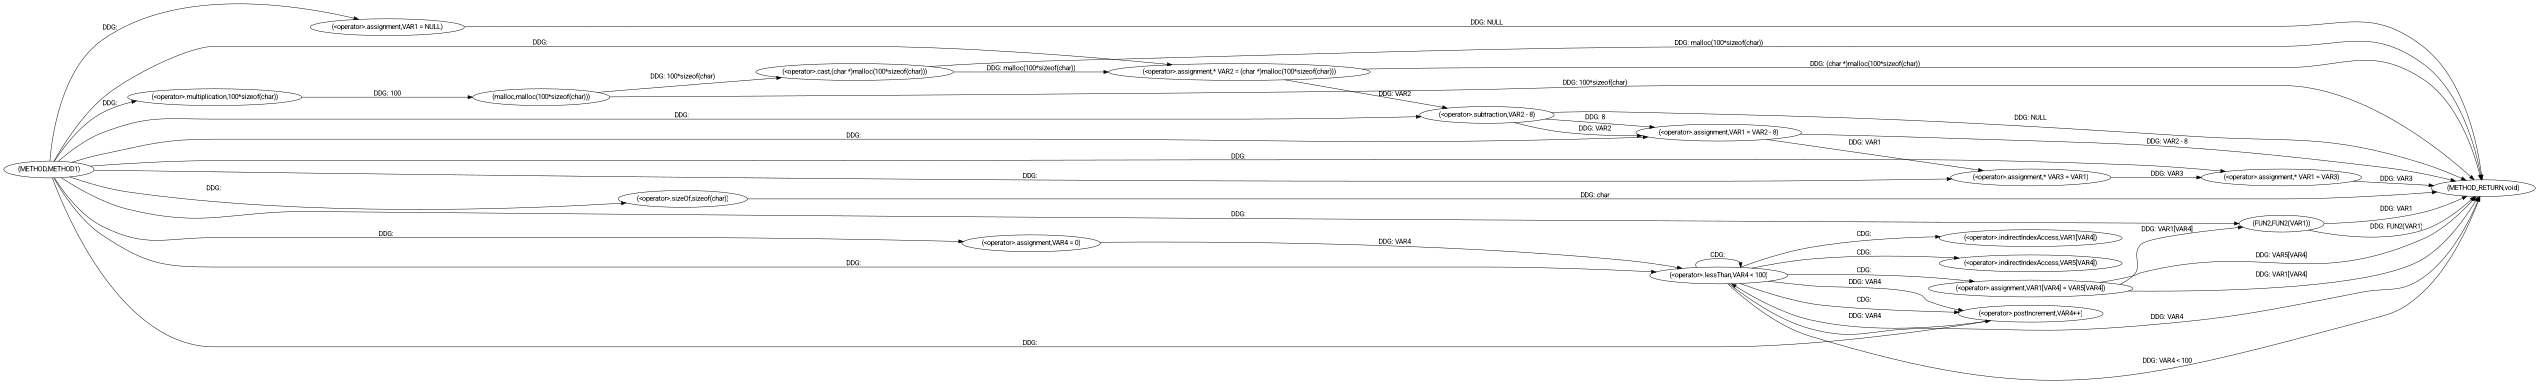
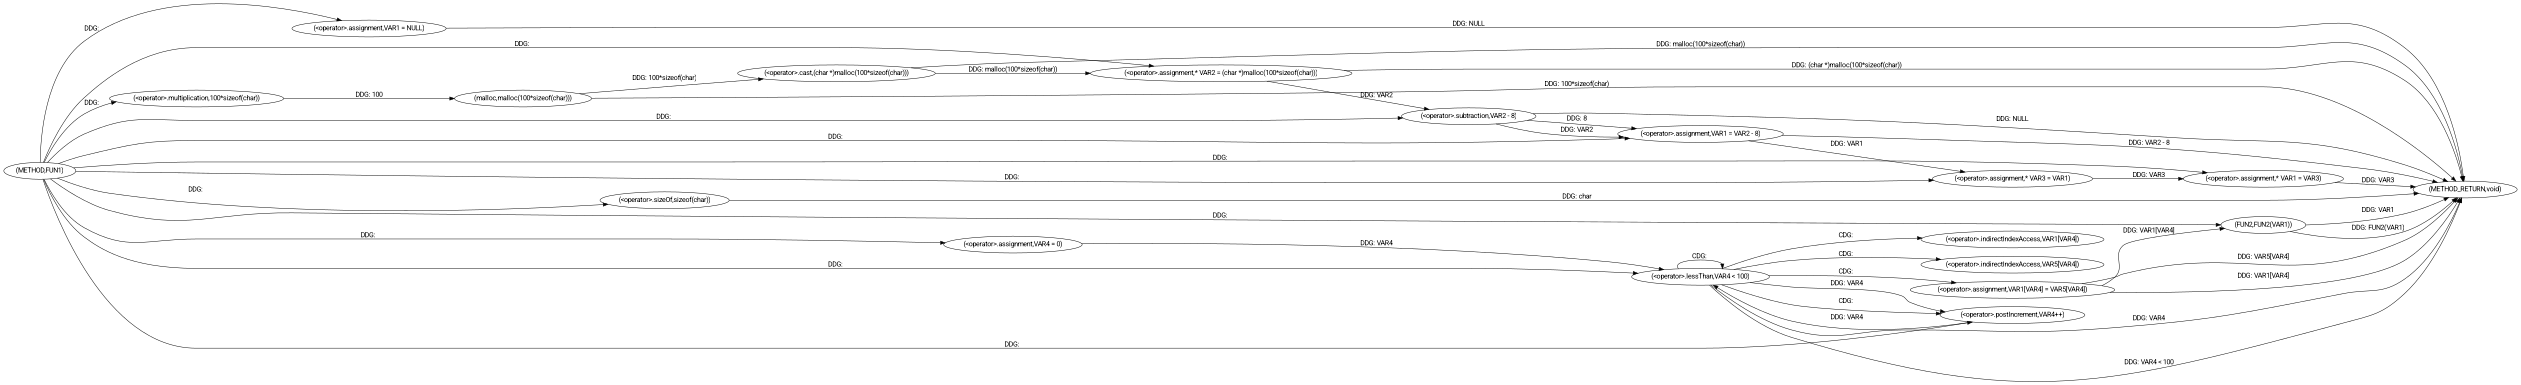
node "(METHOD,METHOD1)": label "(METHOD,METHOD1)" -> "(METHOD,FUN1)"
